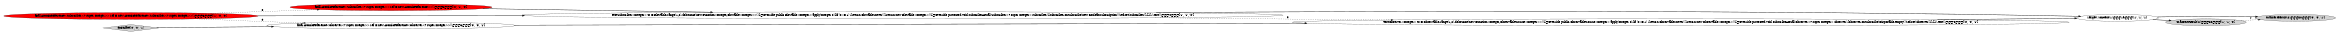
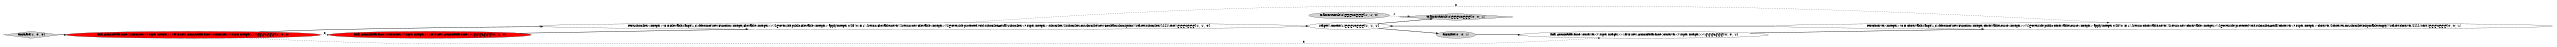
node "to.assertResult(2)@@@20@@@['0', '0', '1']": shape ellipse -> diamond
edge "ref.get().onNext(1)@@@19@@@['1', '1', '1']" -> "ts.assertResult(2)@@@20@@@['1', '1', '0']": now "ref.get().onNext(1)@@@19@@@['1', '1', '1']" -> "emitLate['0', '0', '1']"
node "emitLate['0', '0', '1']": shape diamond -> ellipse
node "emitLate['1', '0', '0']": added
